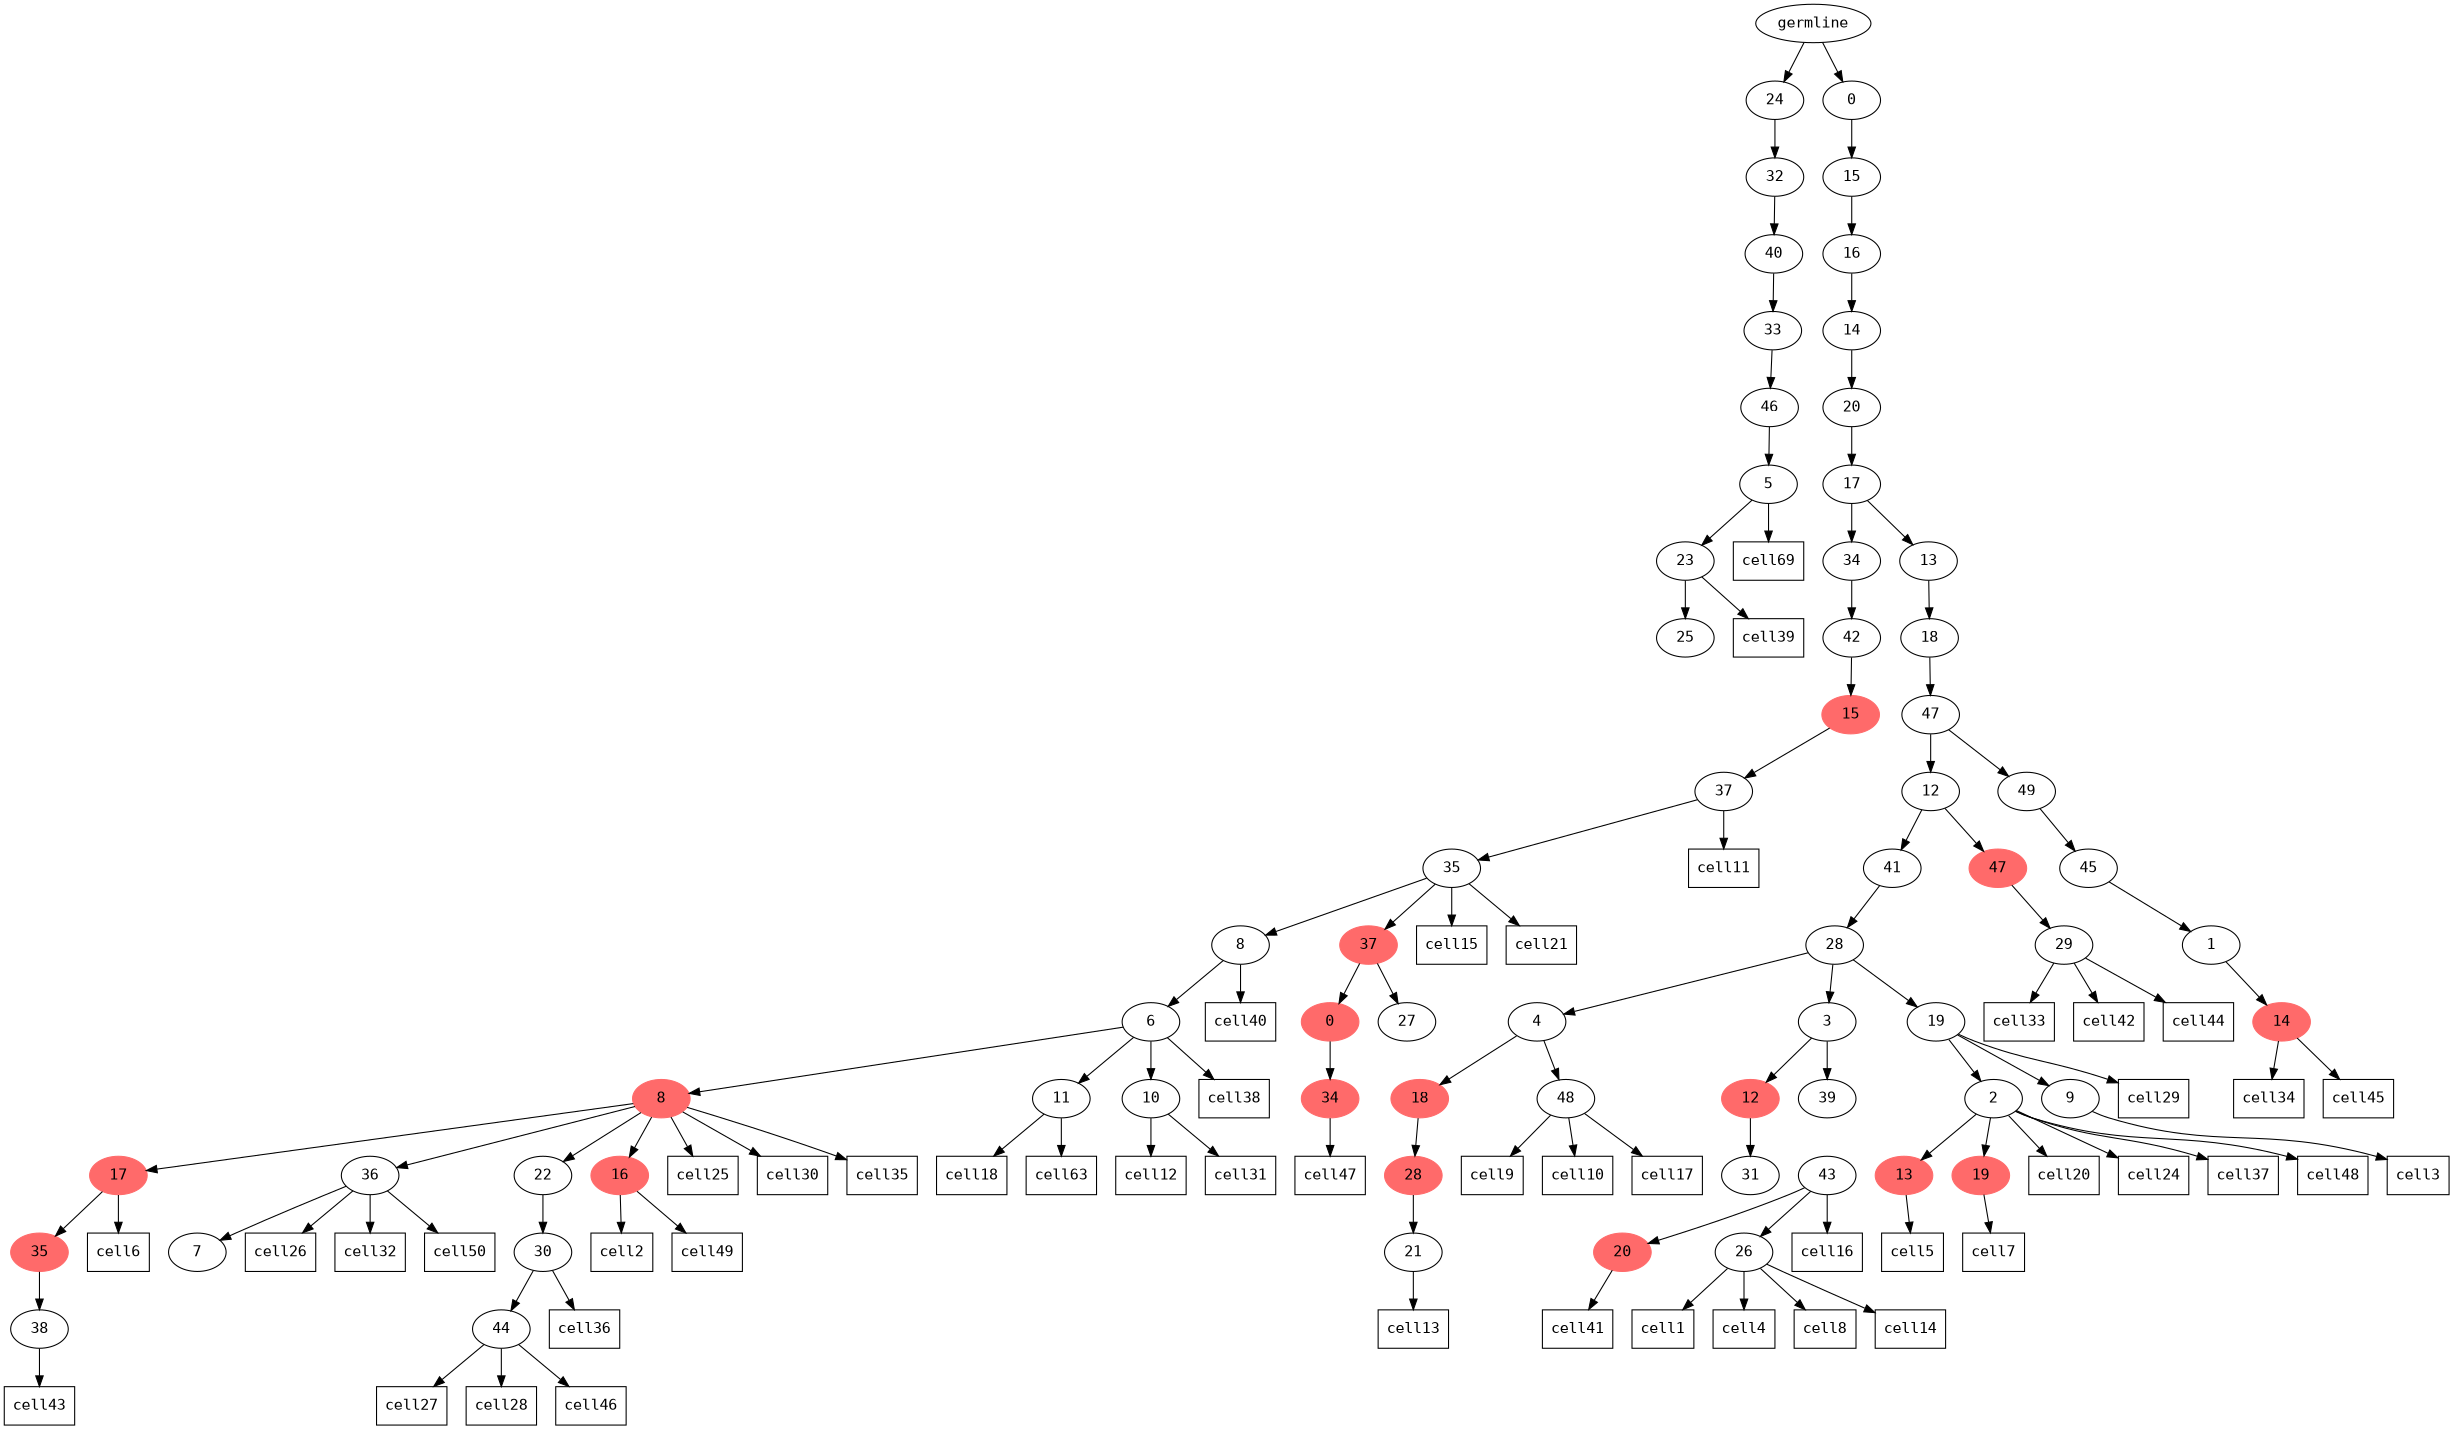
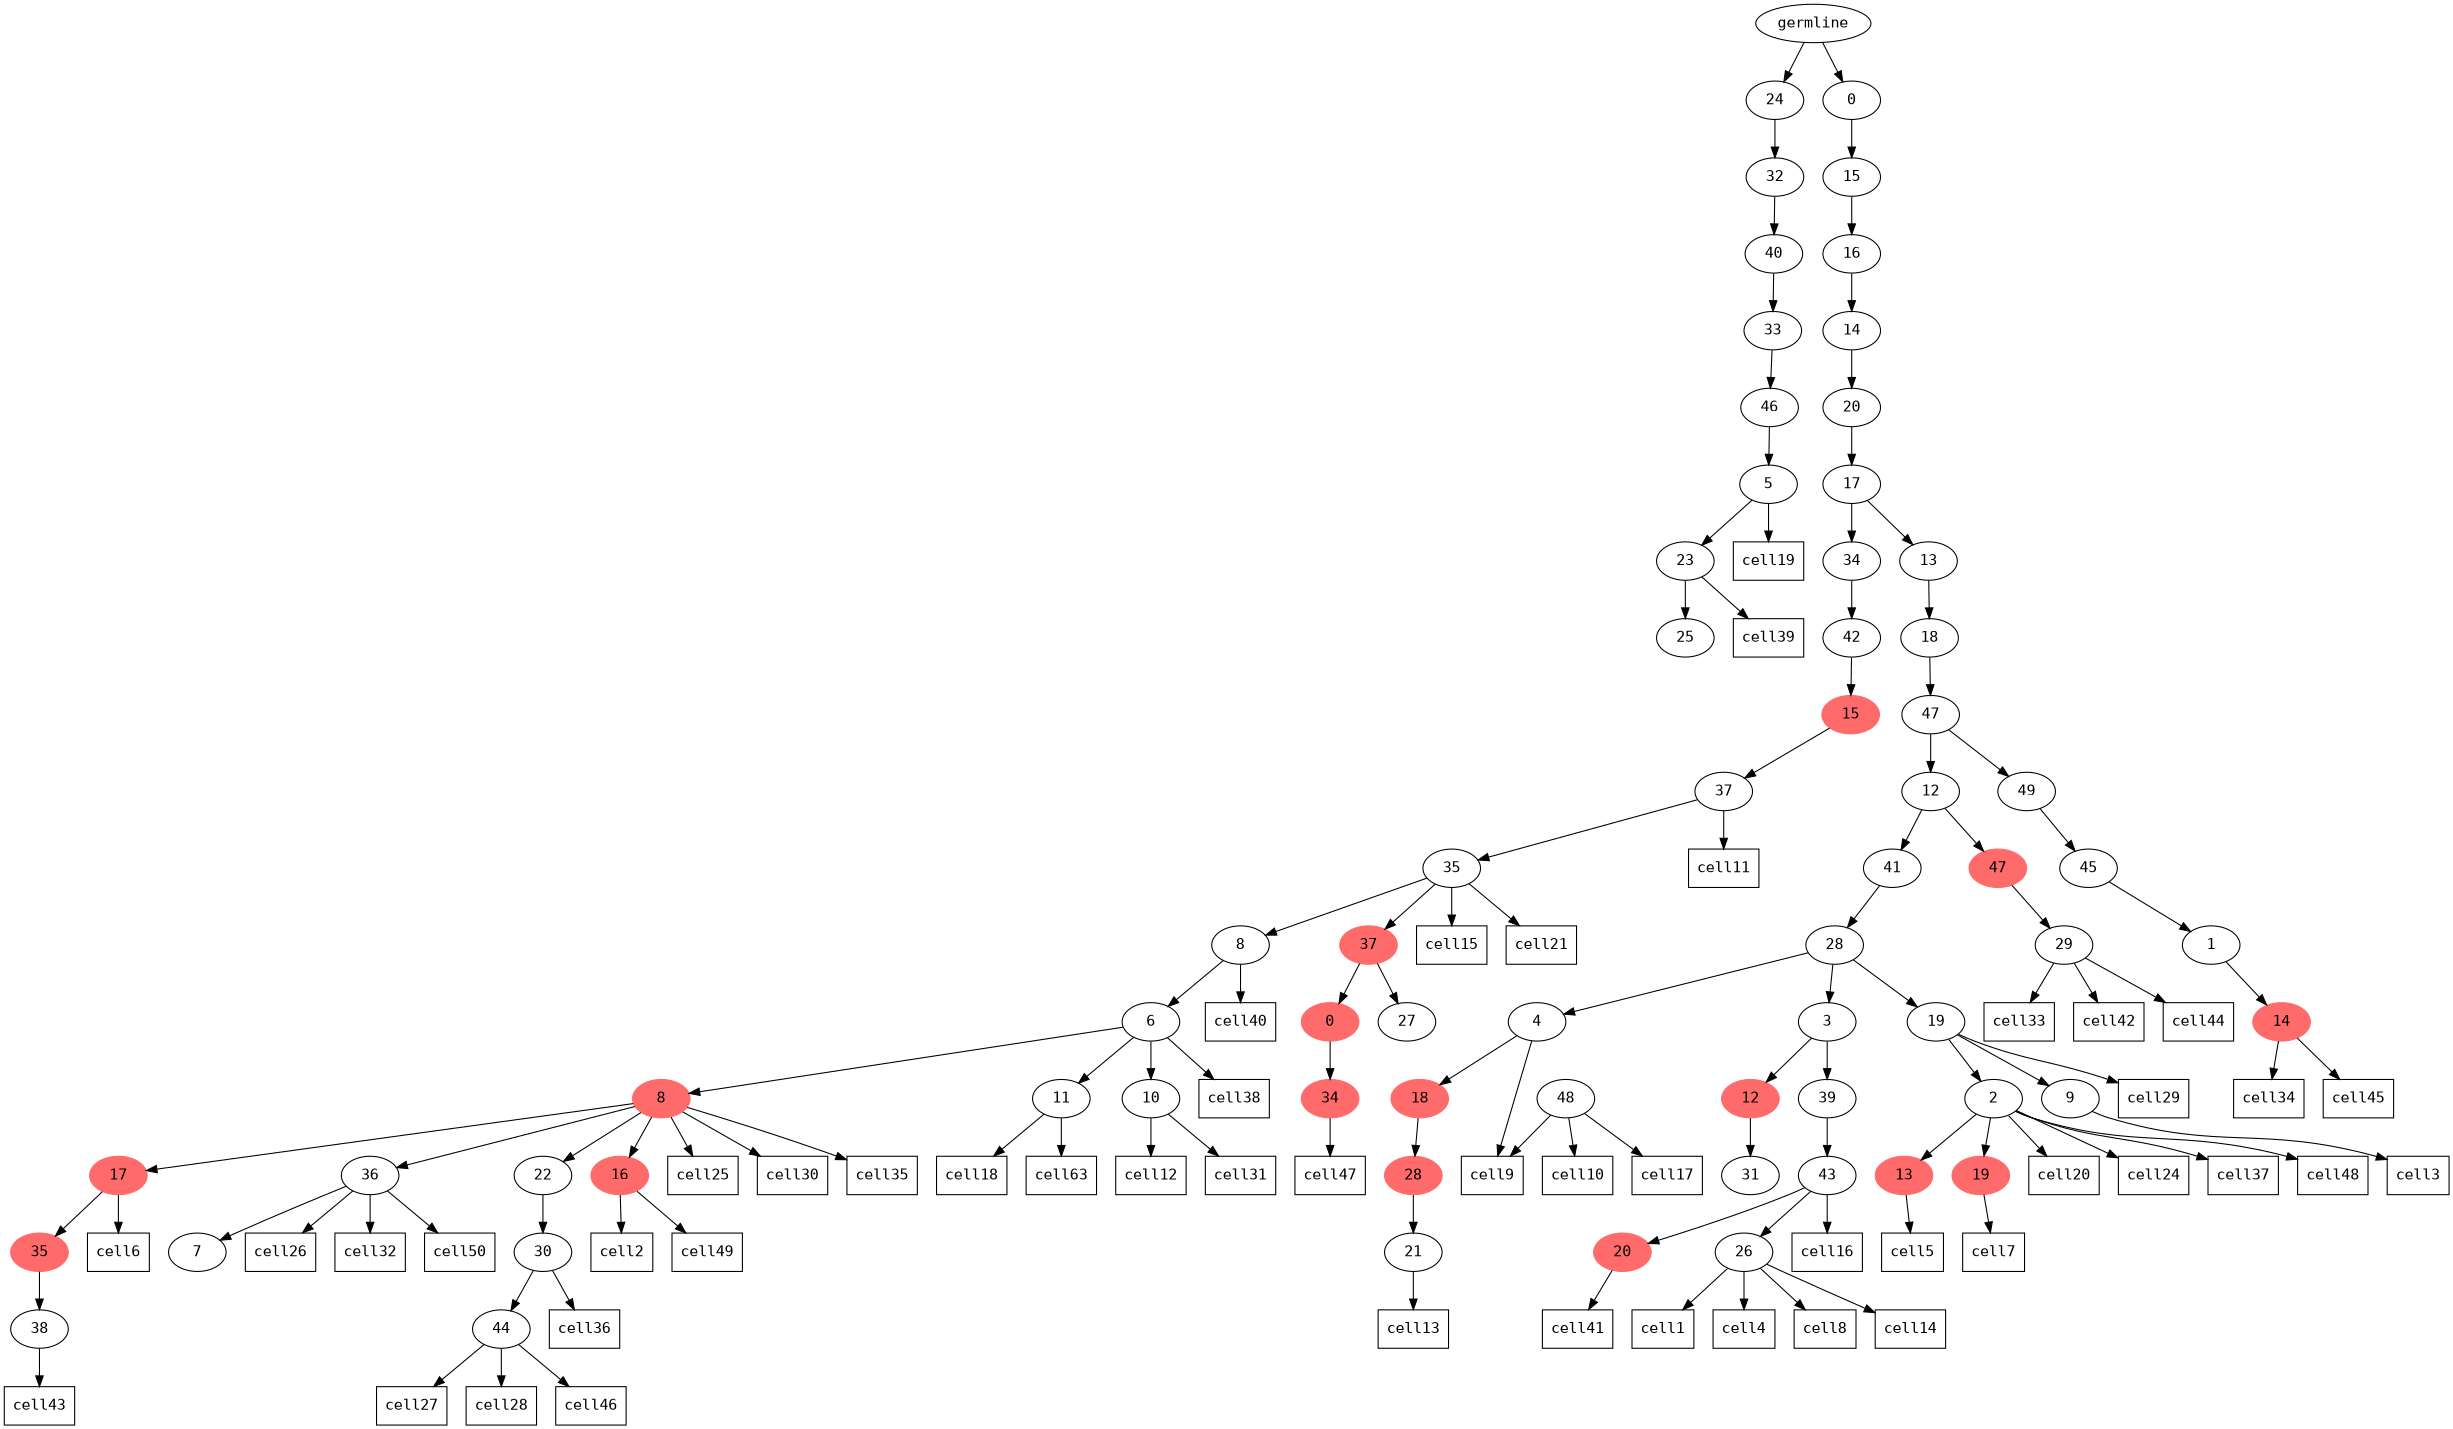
node "cell69": label "cell69" -> "cell19"
edge "4" -> "48": now "4" -> "cell9"
edge "39" -> "43": added
